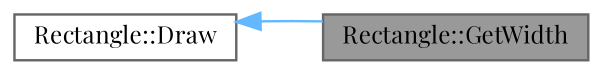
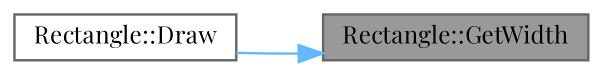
edge "Rectangle::GetWidth" -> "Rectangle::Draw": reversed
